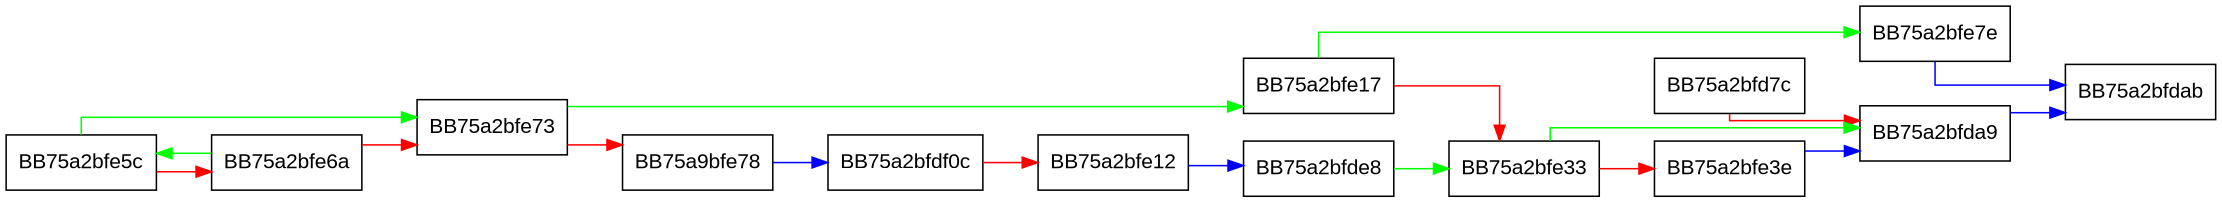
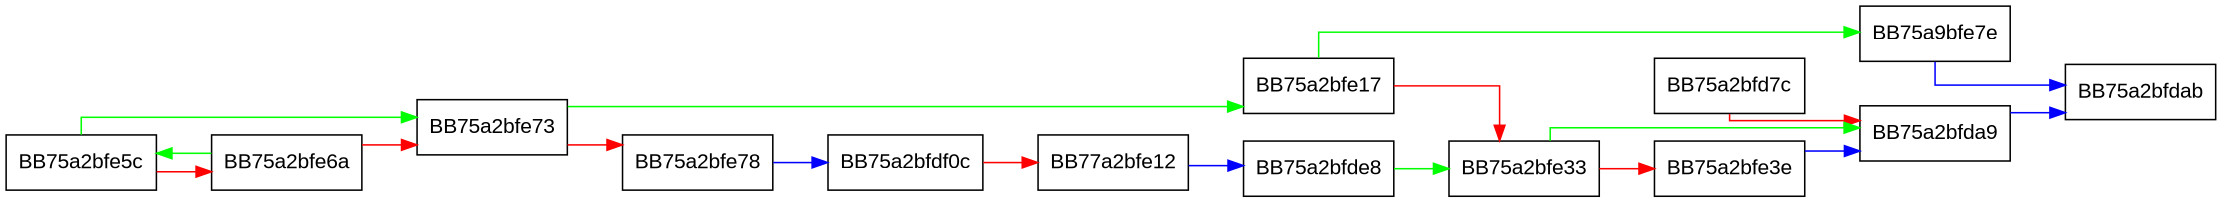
node "BB75a2bfe7e": label "BB75a2bfe7e" -> "BB75a9bfe7e"
node "BB75a9bfe78": label "BB75a9bfe78" -> "BB75a2bfe78"
node "BB75a2bfe12": label "BB75a2bfe12" -> "BB77a2bfe12"
